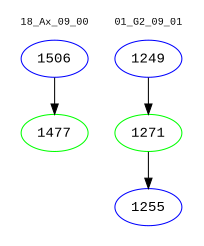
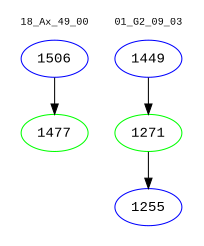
cluster "18_Ax_09_00": label "18_Ax_09_00" -> "18_Ax_49_00"
cluster "01_G2_09_01": label "01_G2_09_01" -> "01_G2_09_03"
node "1249": label "1249" -> "1449"
